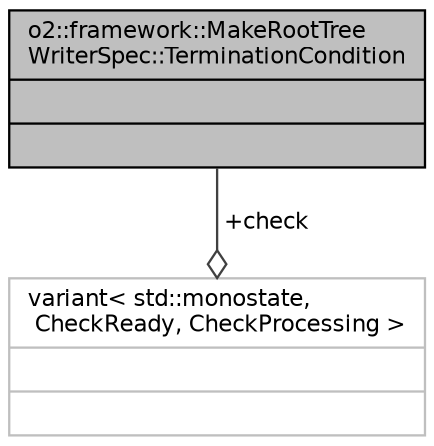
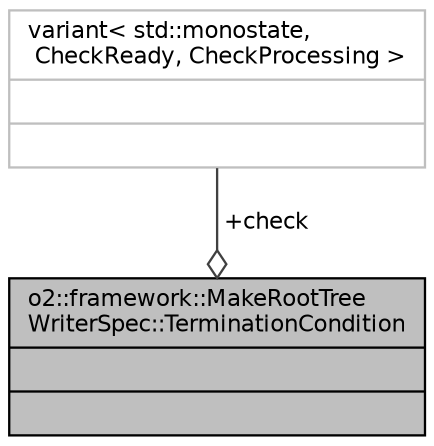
edge "o2::framework::MakeRootTree" -> "variant< std::monostate,": reversed
